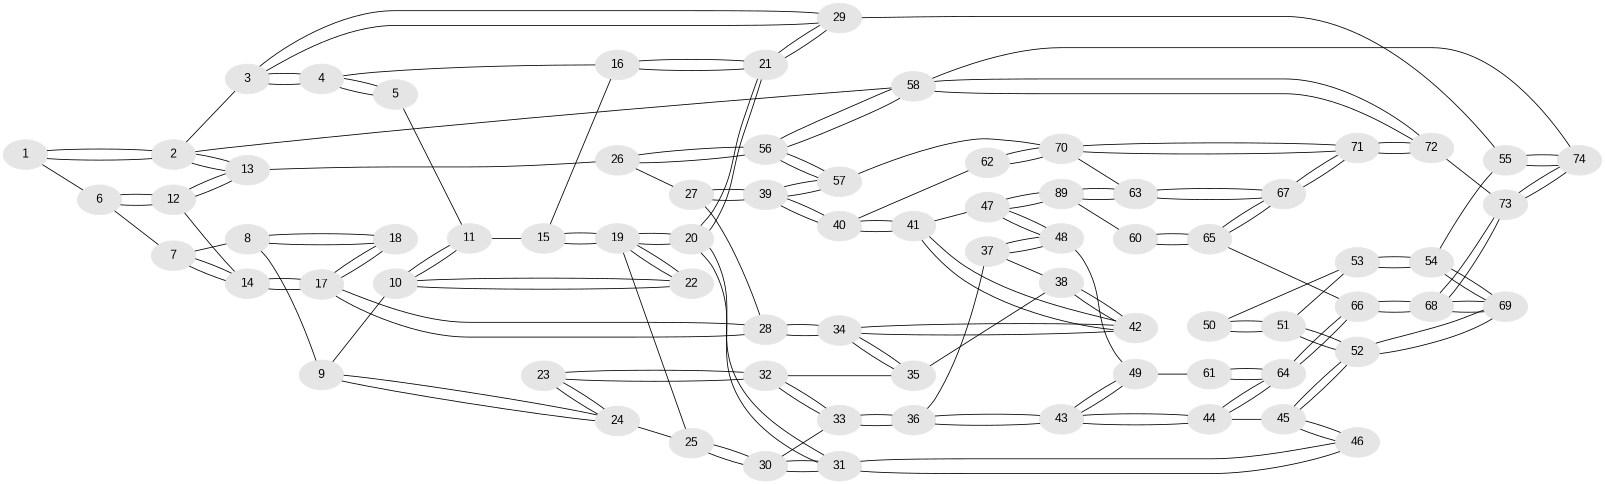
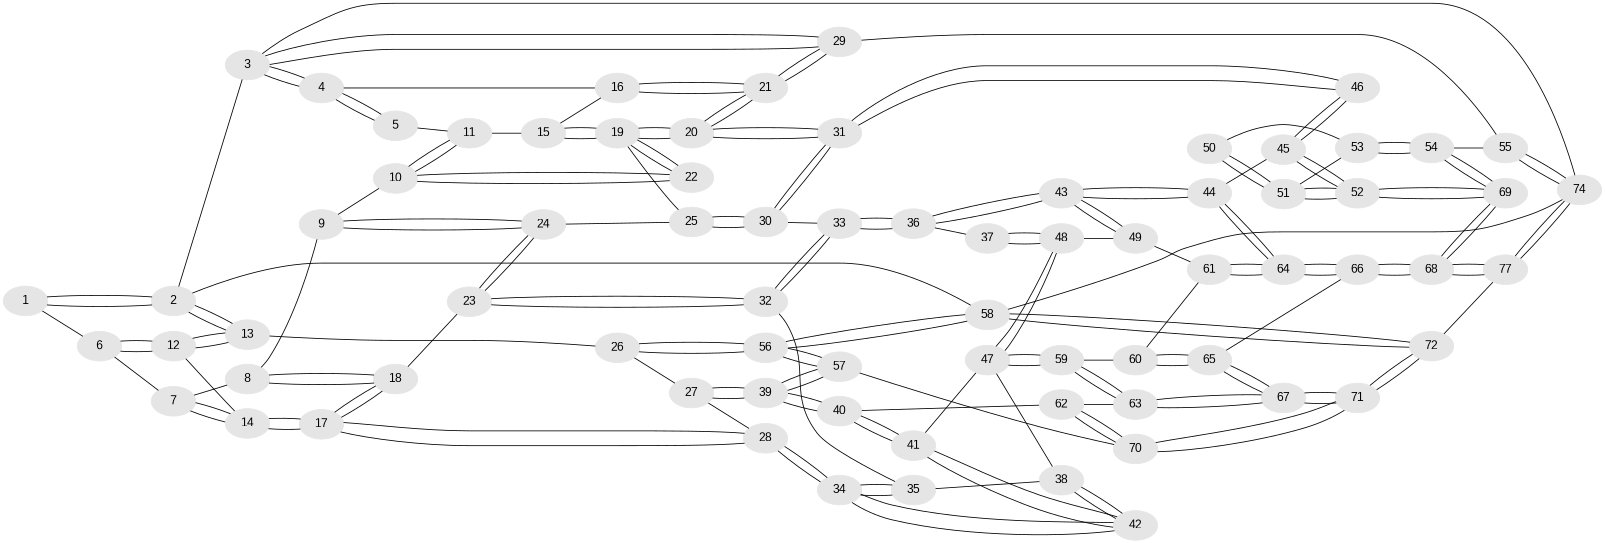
edge "3" -- "74": added
edge "70" -- "63": now "62" -- "63"
node "89": label "89" -> "59"
node "73": label "73" -> "77"
edge "37" -- "38": now "47" -- "38"
edge "61" -- "60": added
edge "23" -- "18": added
